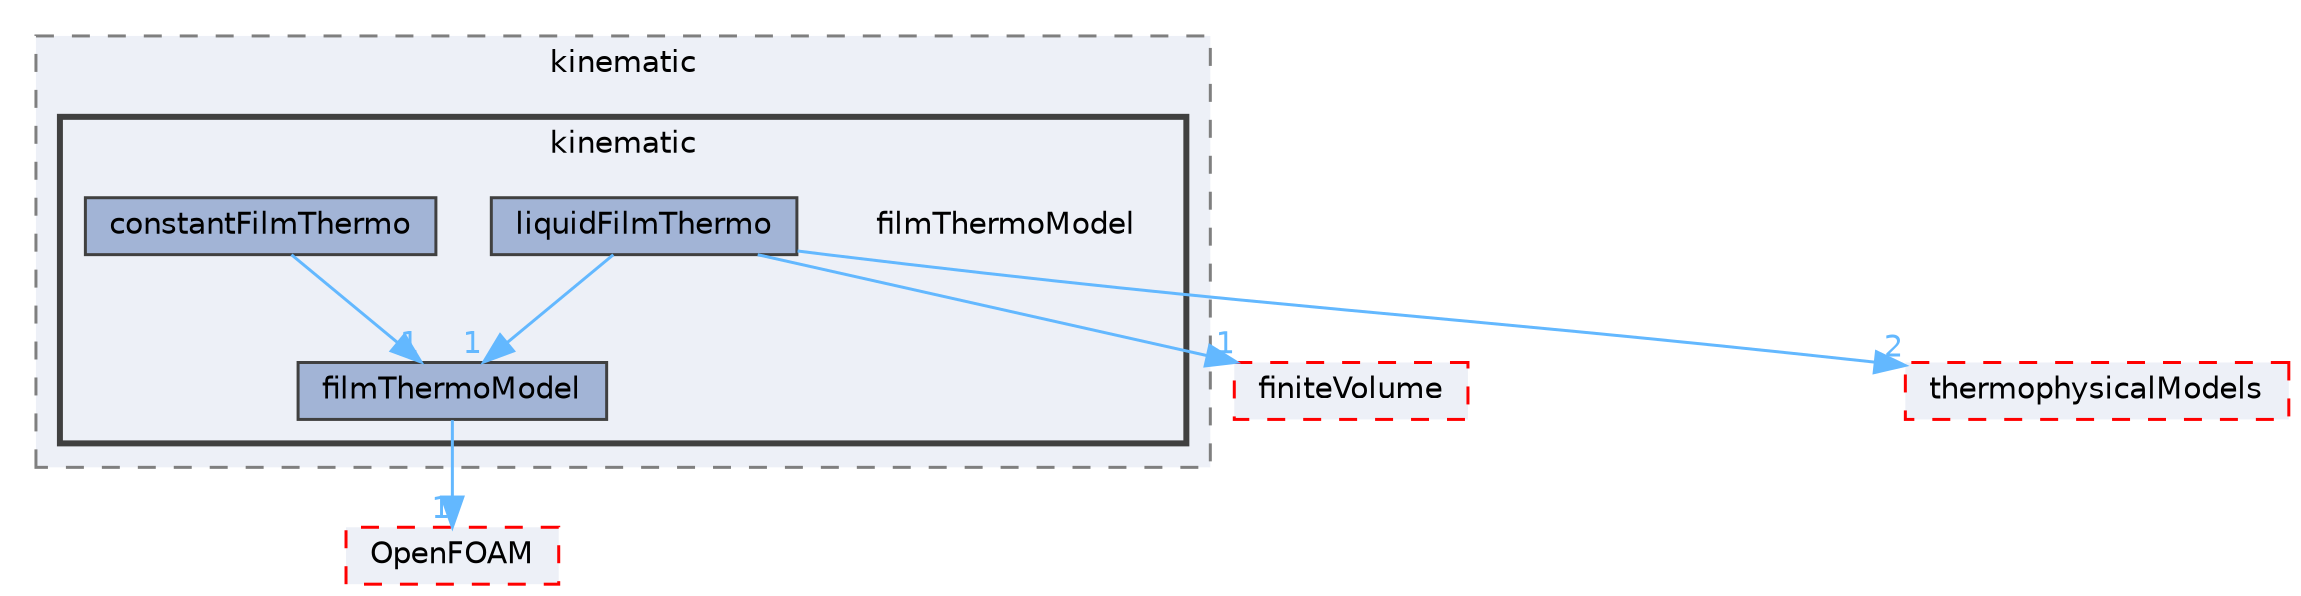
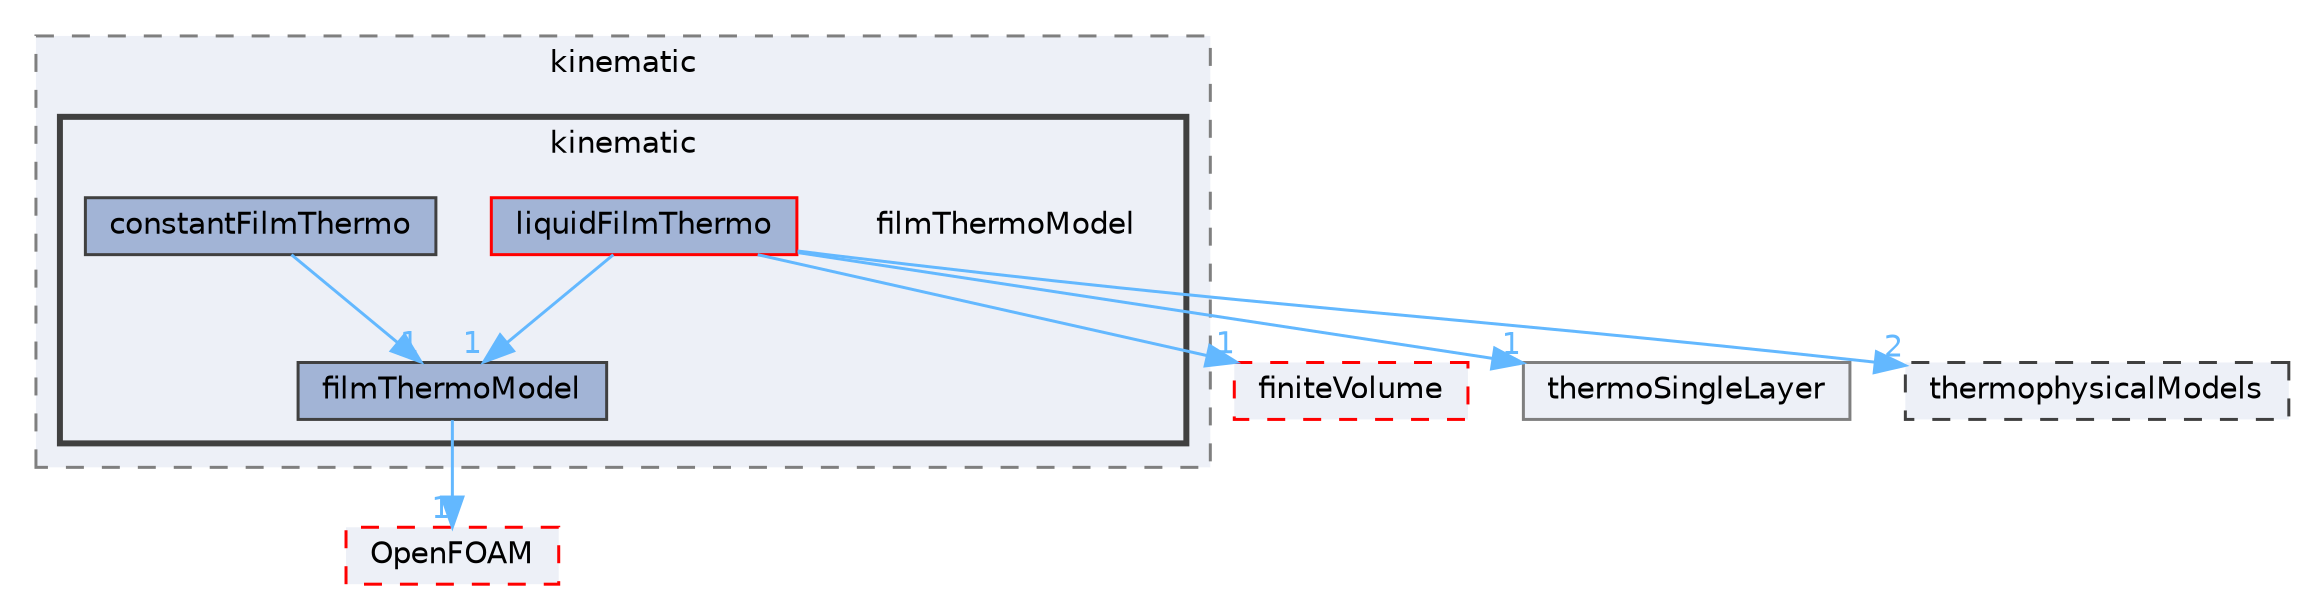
node "liquidFilmThermo": color grey25 -> red
node "thermoSingleLayer": added
node "thermophysicalModels": color red -> grey25
